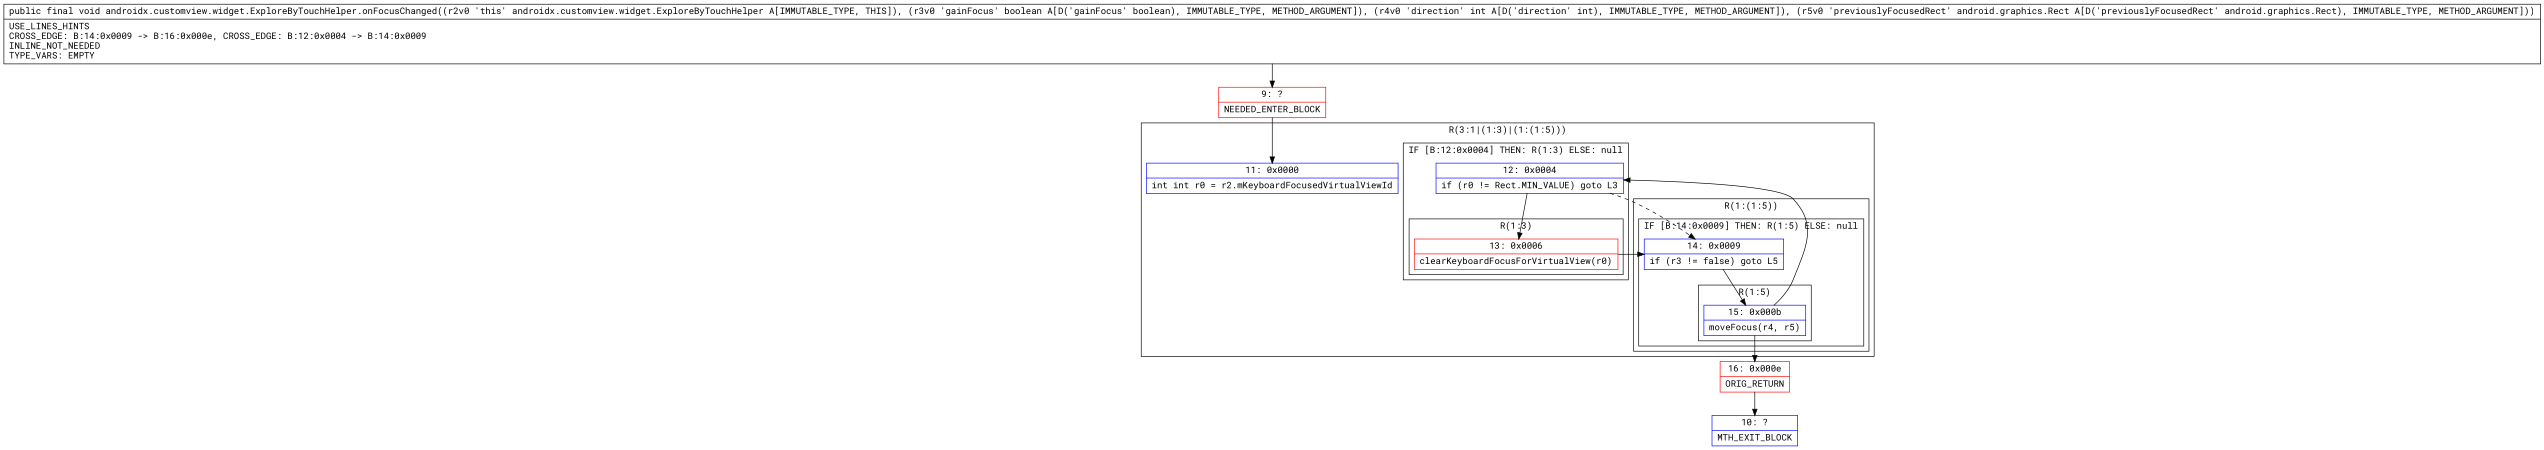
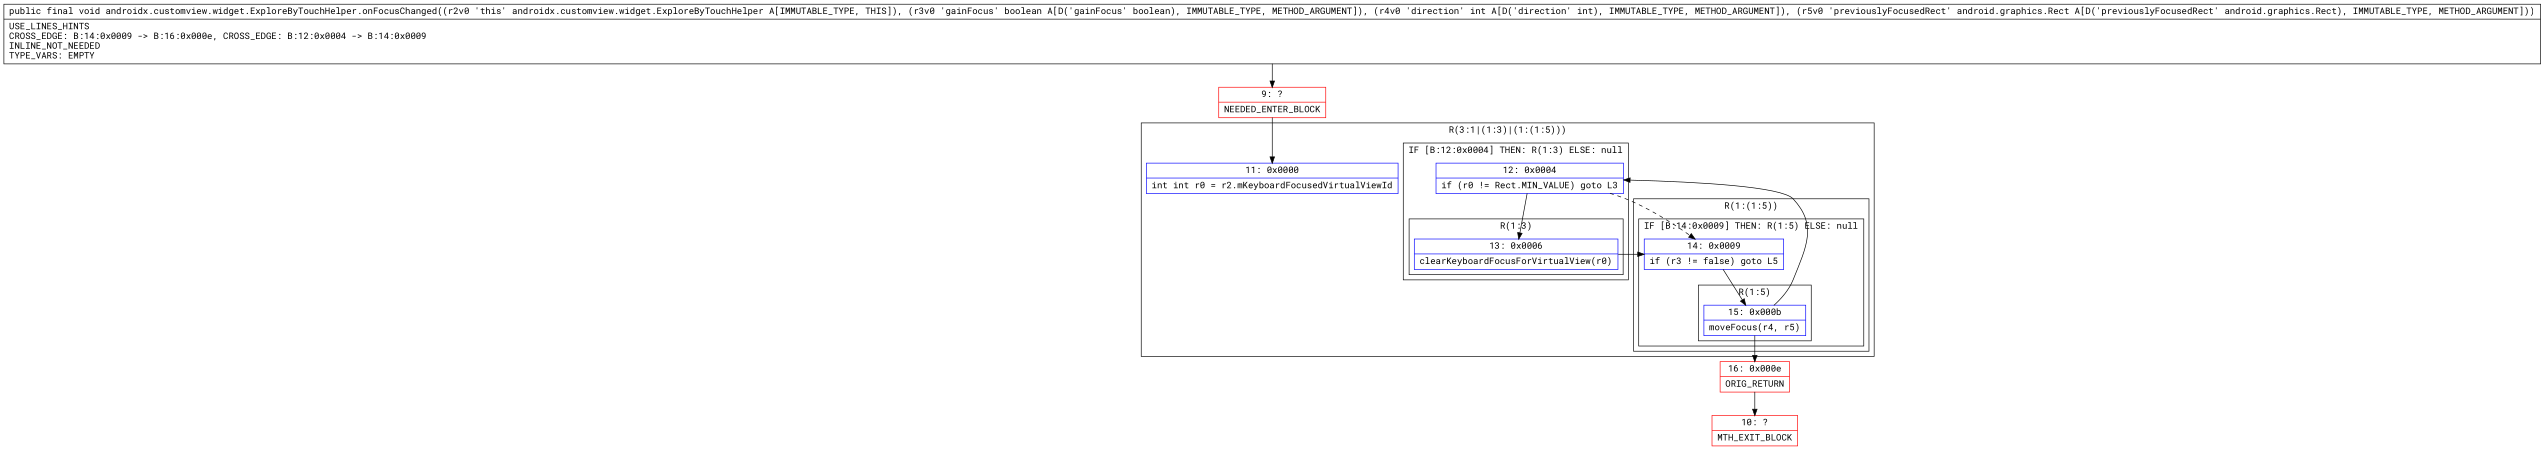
node "13: 0x0006": color red -> blue
node "10: ?": color blue -> red
